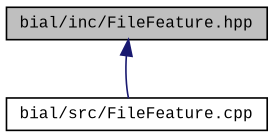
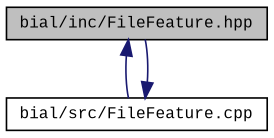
edge "bial/inc/FileFeature.hpp" -> "bial/src/FileFeature.cpp": added
